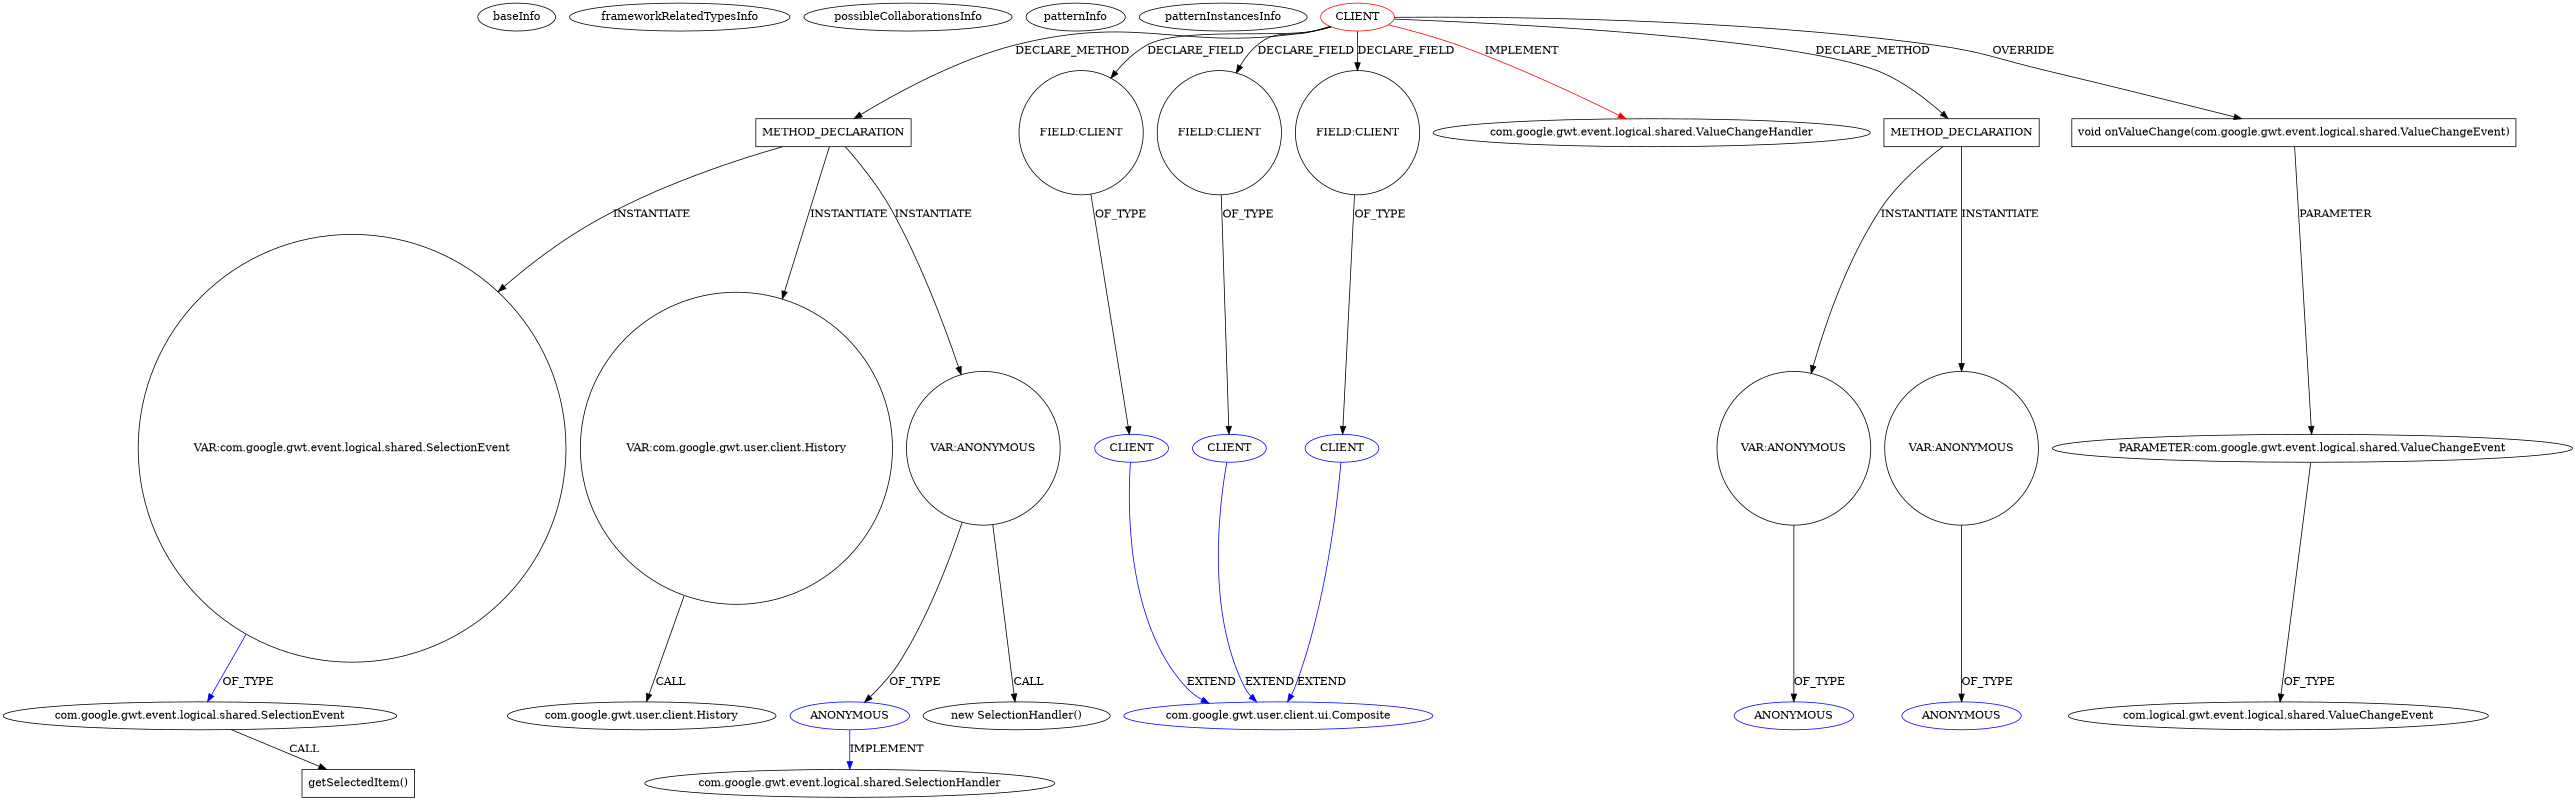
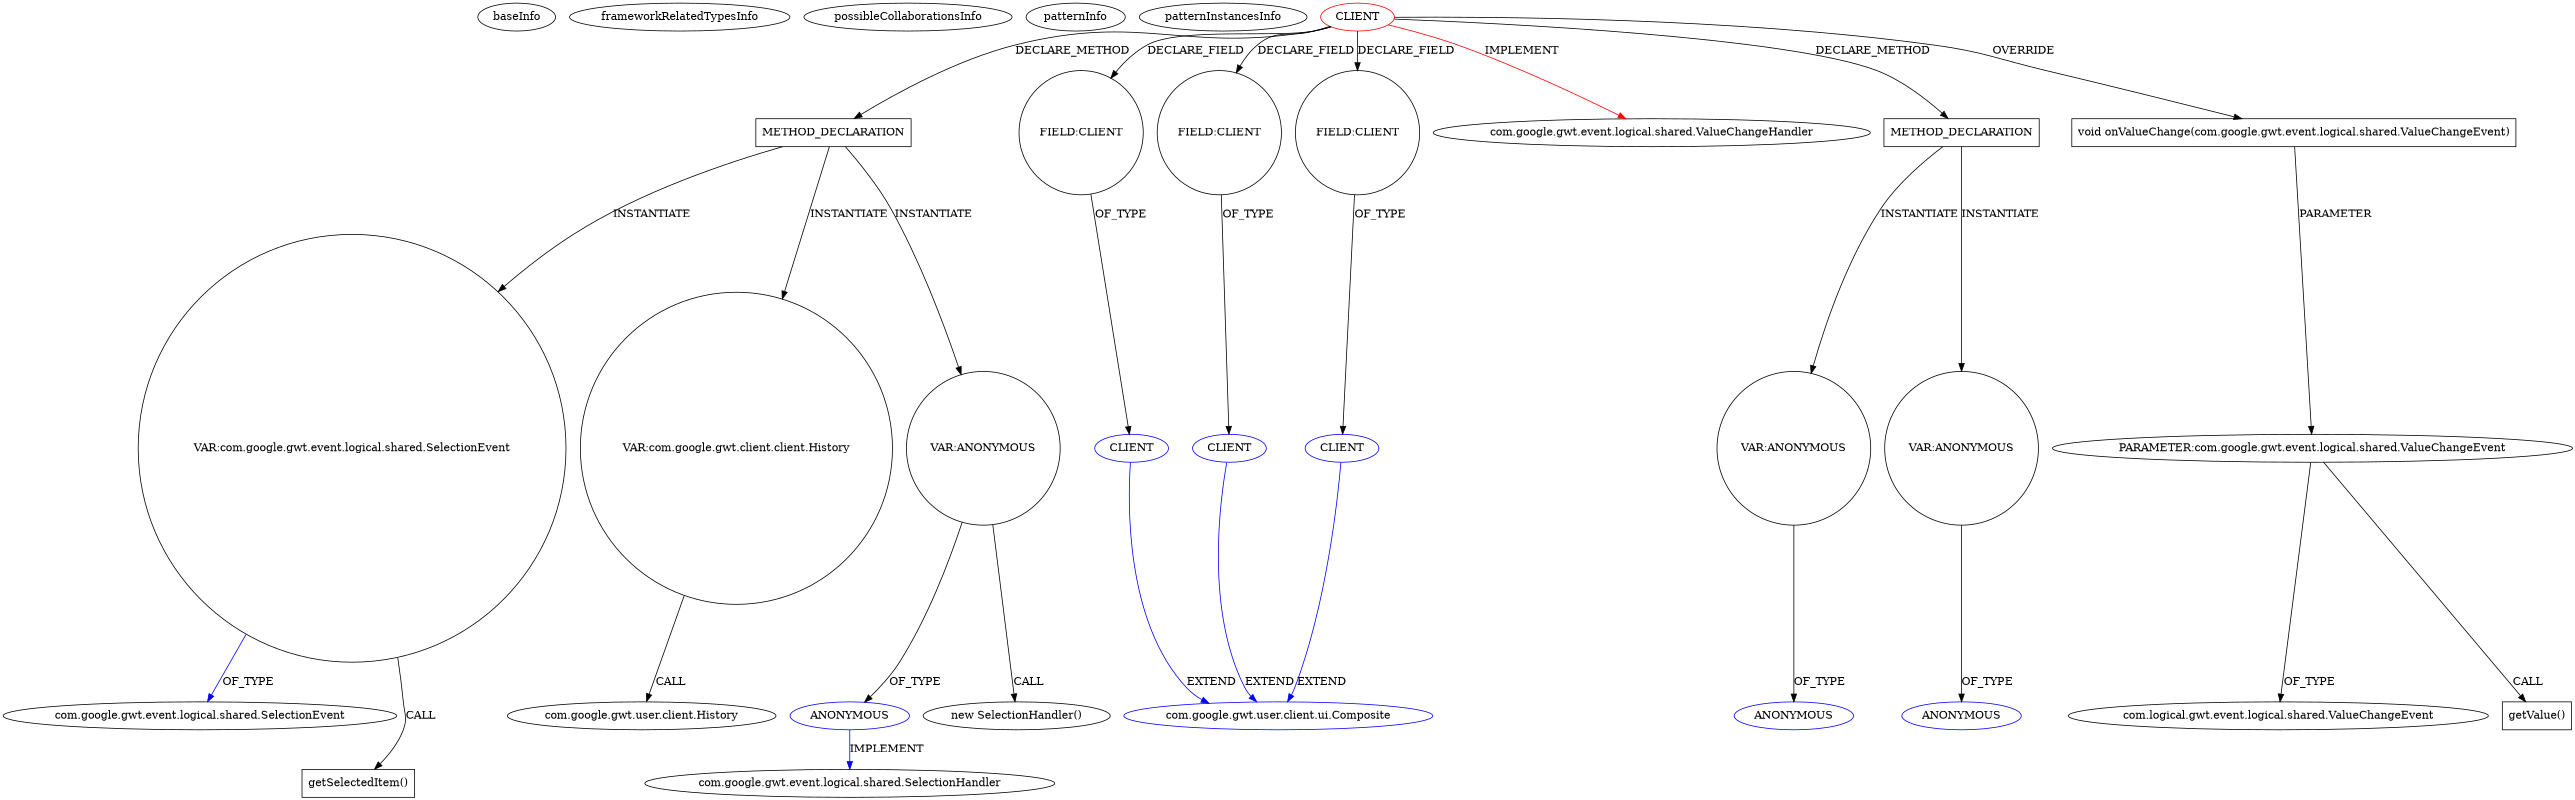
node "VAR:com.google.gwt.user.client.History": label "VAR:com.google.gwt.user.client.History" -> "VAR:com.google.gwt.client.client.History"
node "getValue()": added
edge "com.google.gwt.event.logical.shared.SelectionEvent" -> "getSelectedItem()": now "VAR:com.google.gwt.event.logical.shared.SelectionEvent" -> "getSelectedItem()"
